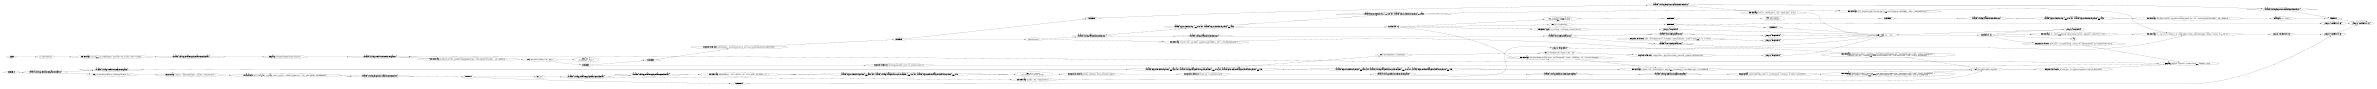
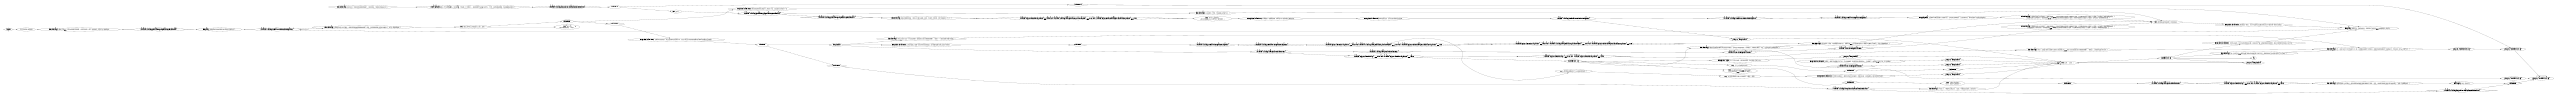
node "他指向封起来的大门": label "他指向封起来的大门" -> "footprinthub"
node "Footprints in the Dust: 工作室地板上铺着一层灰扑扑的绒毛地毯，你*清楚*地看到那上面留下的脚印。": added
node "You: “这个脚印看起来不像我们在上吊现场发现的奇异鞋印，金。”": removed
